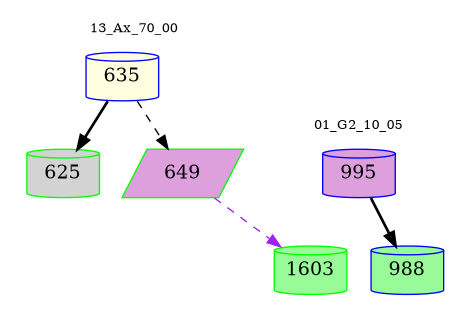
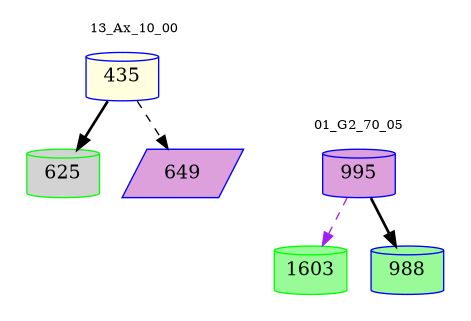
cluster "13_Ax_70_00": label "13_Ax_70_00" -> "13_Ax_10_00"
node "635": label "635" -> "435"
cluster "01_G2_10_05": label "01_G2_10_05" -> "01_G2_70_05"
node "649": color green -> blue
edge "649" -> "1603": now "995" -> "1603"
